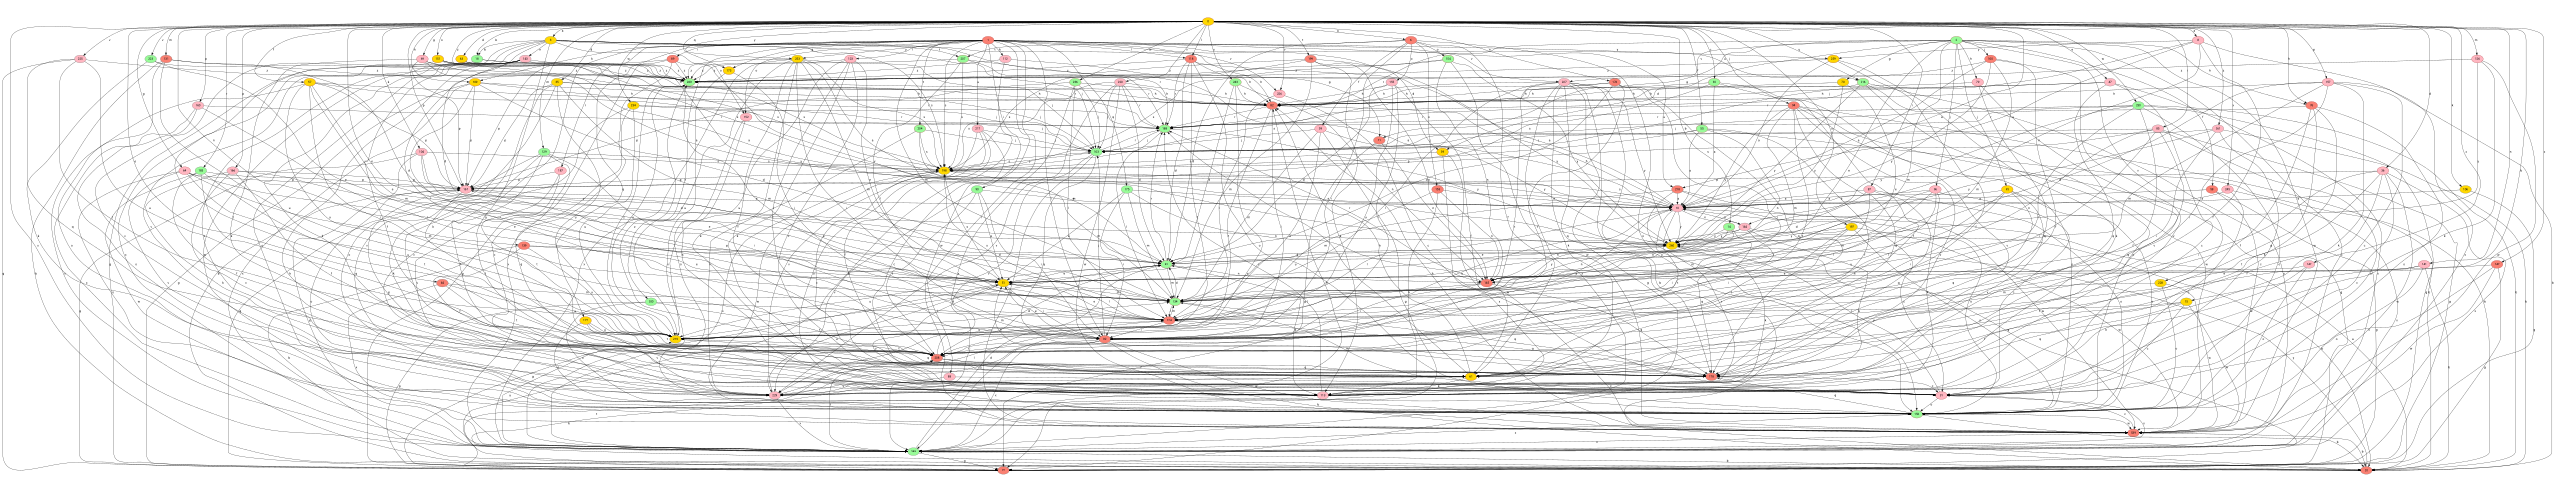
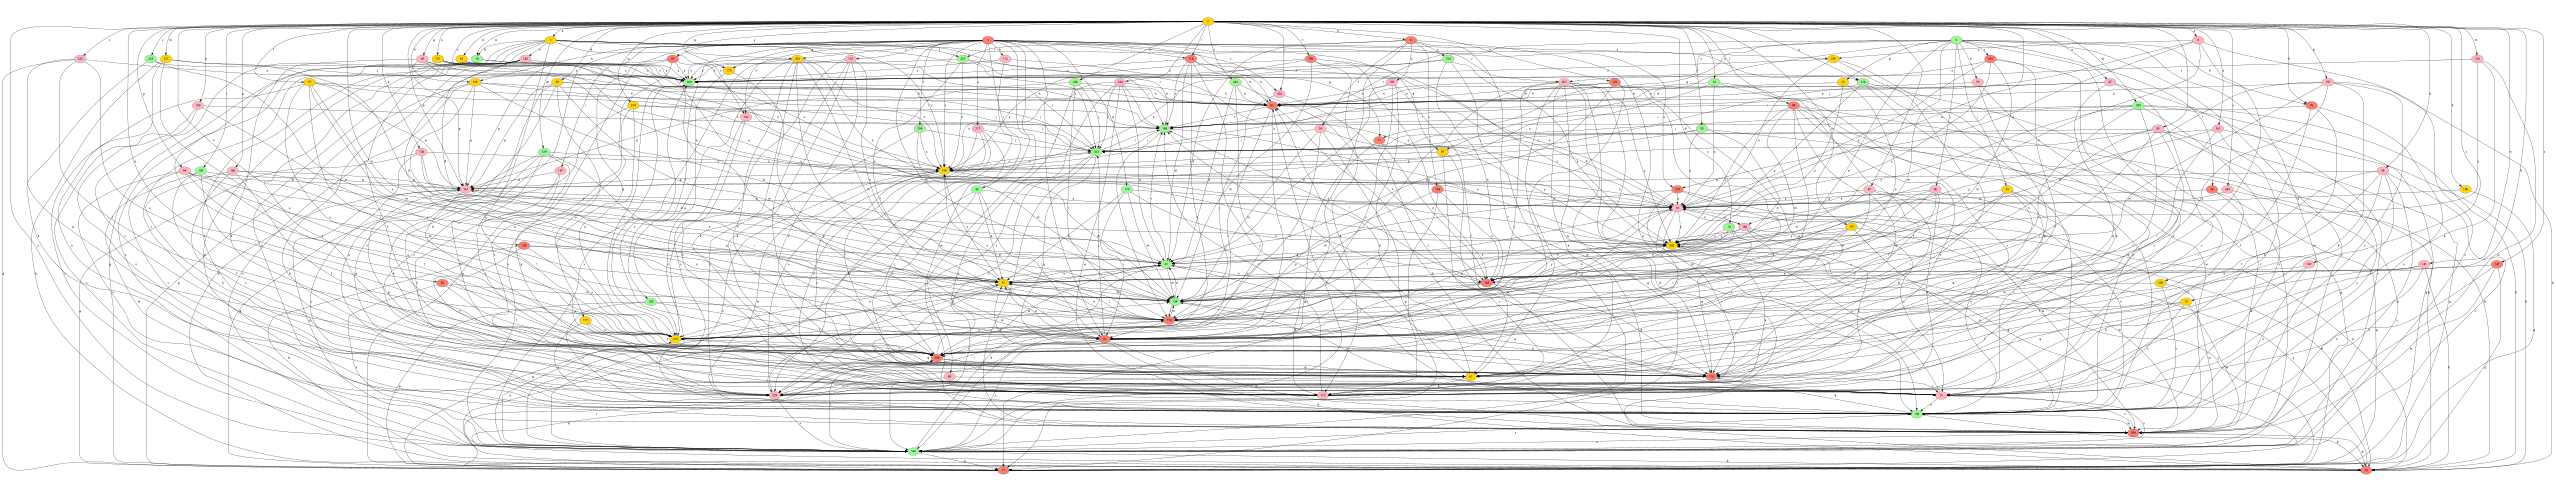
node "131": fillcolor salmon -> gold
edge "204" -> "41": now "204" -> "134"
edge "55" -> "61": removed, label "f"
edge "76" -> "178": removed, label "q"
edge "72" -> "260": added, label "y"
